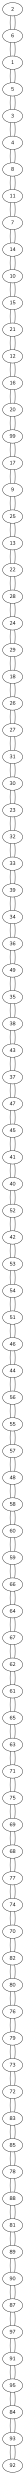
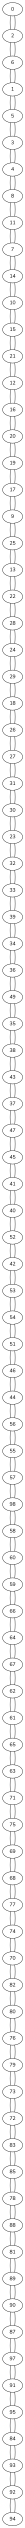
node "0": added
node "99": label "99" -> "19"
node "48": label "48" -> "98"
node "94": added
